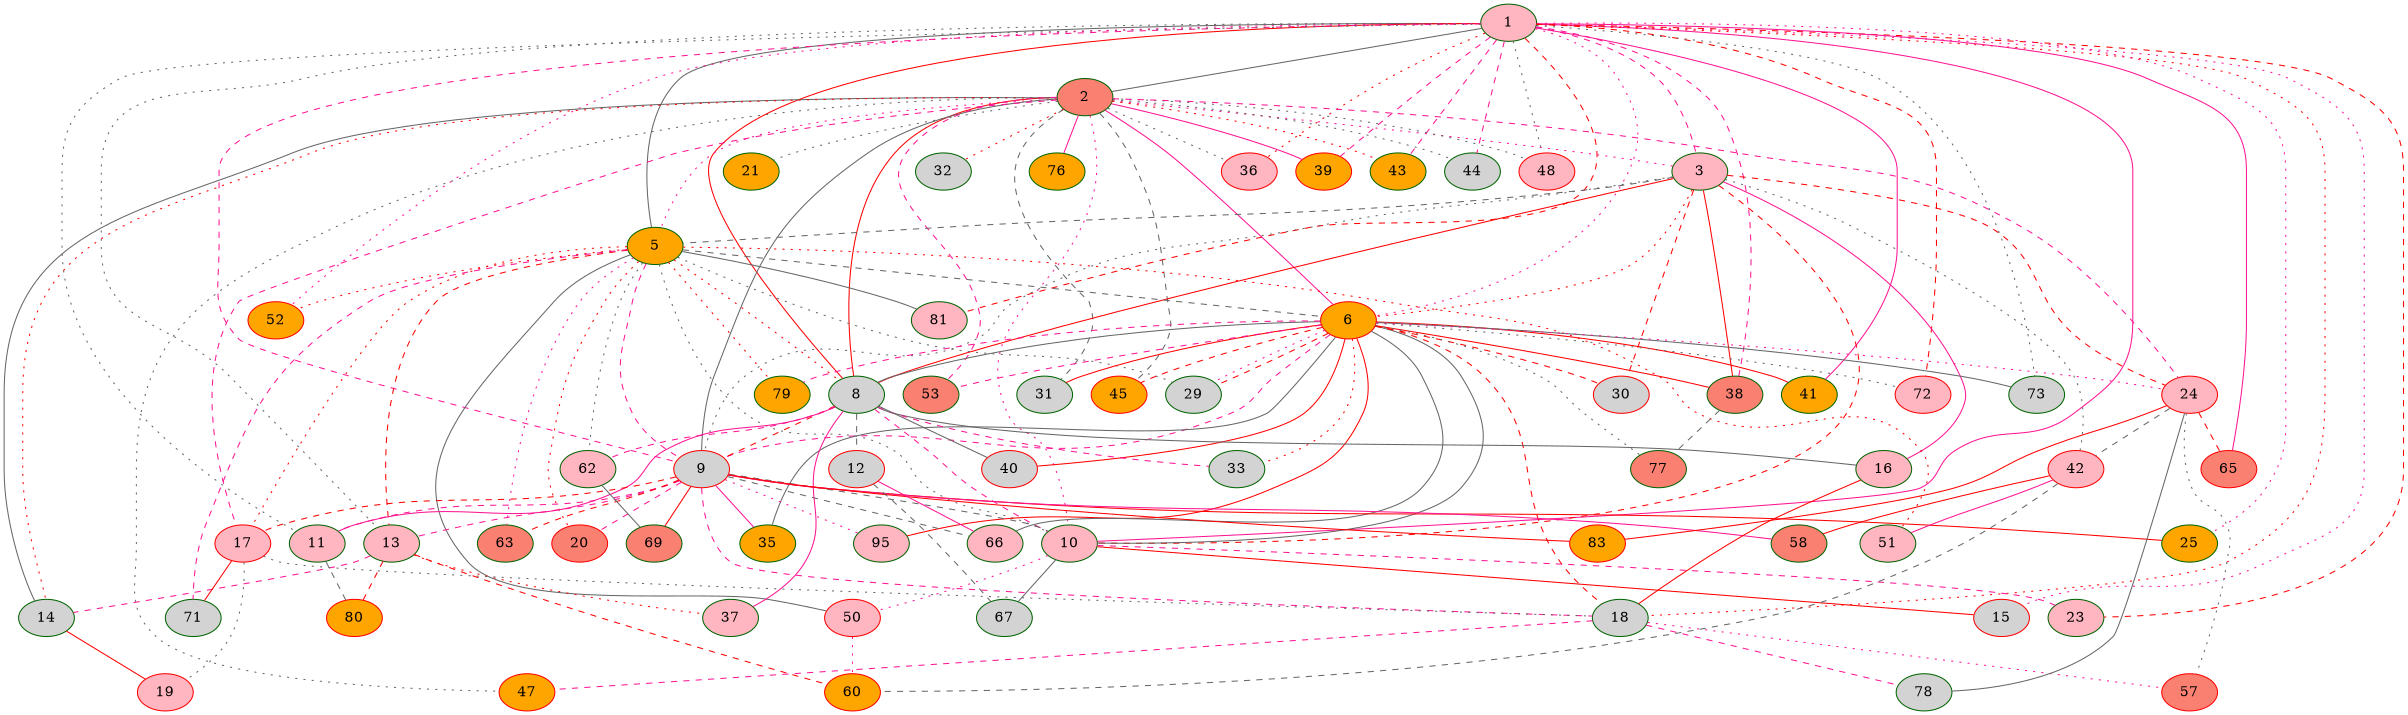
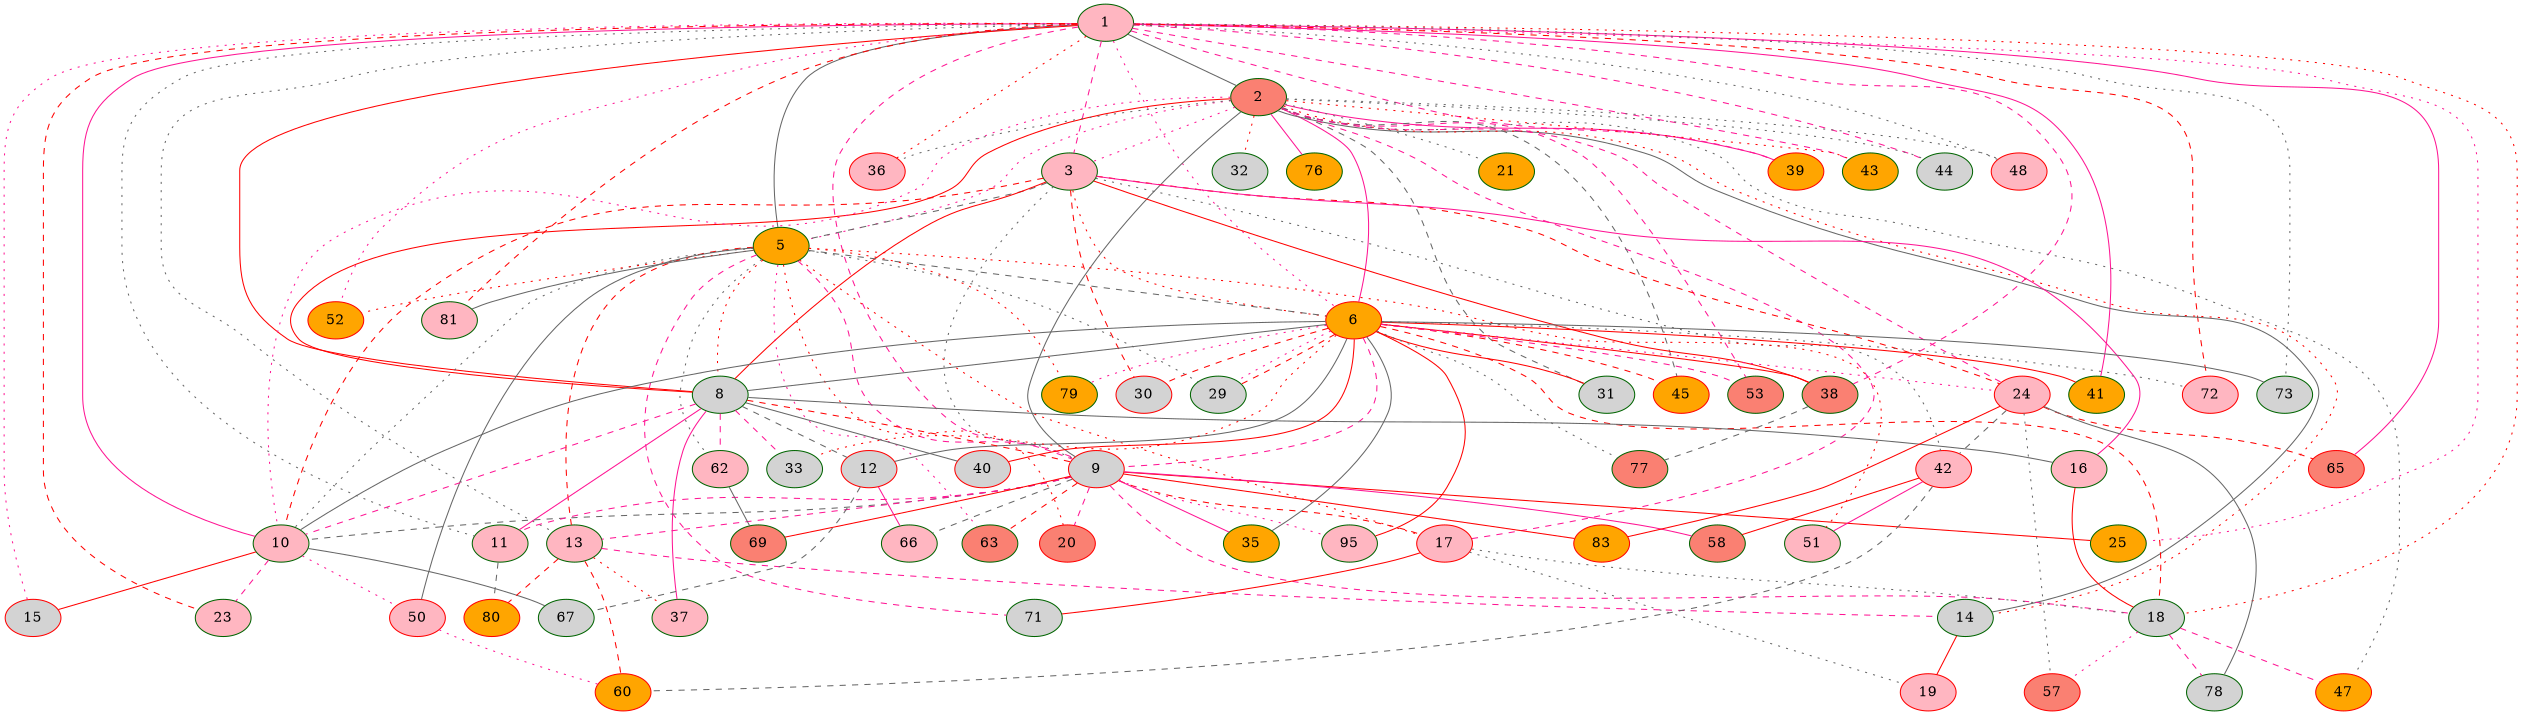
edge "6" -- "79": style dashed -> dotted
edge "6" -- "66": now "6" -- "12"
